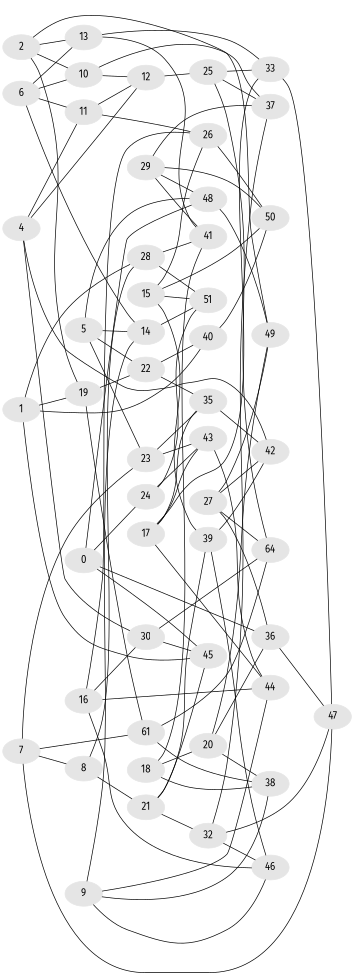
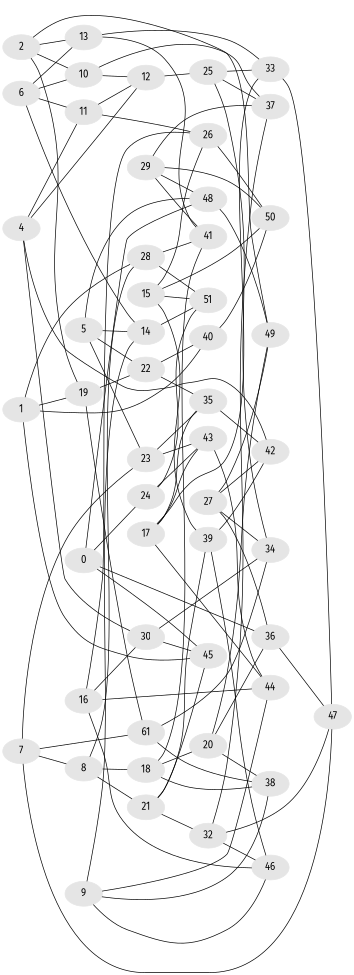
node "64": label "64" -> "34"
edge "8" -- "18": added
